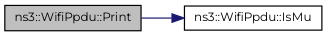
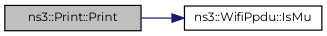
node "ns3::WifiPpdu::Print": label "ns3::WifiPpdu::Print" -> "ns3::Print::Print"
